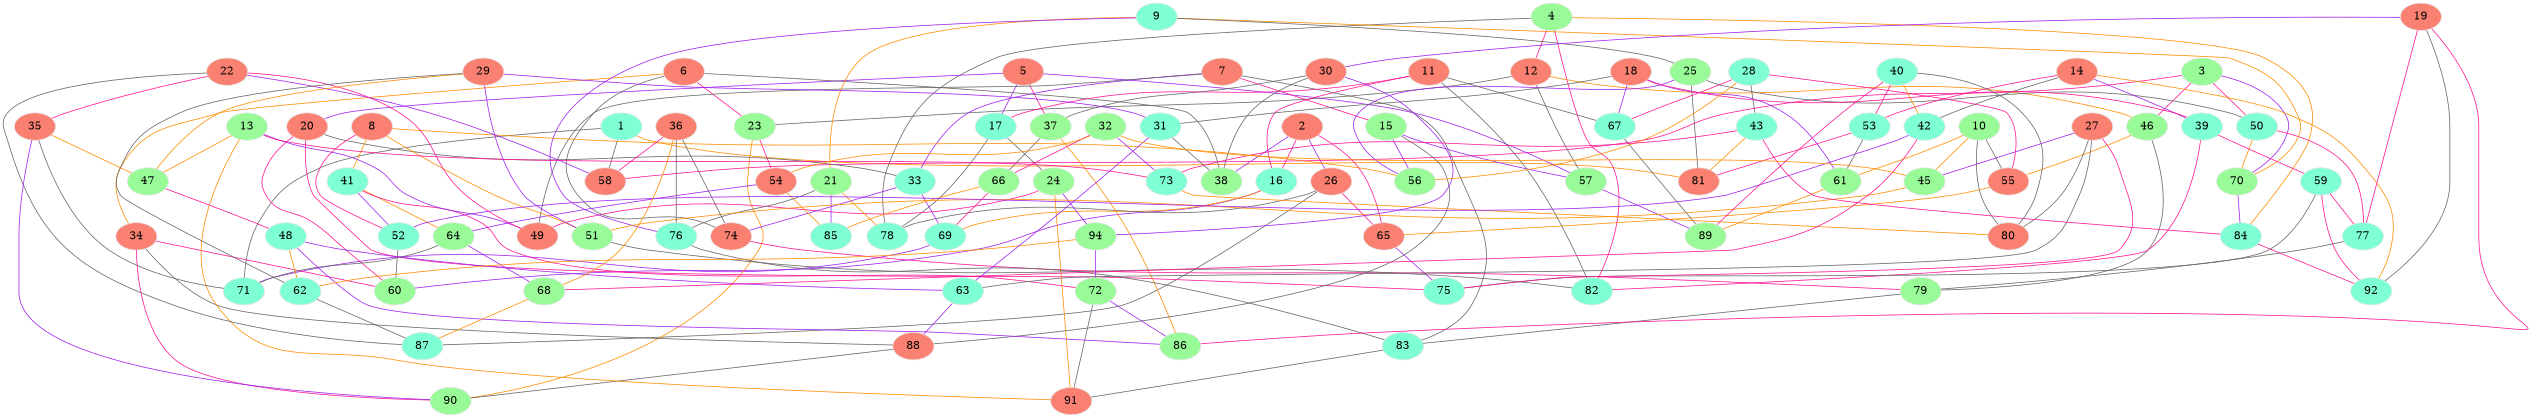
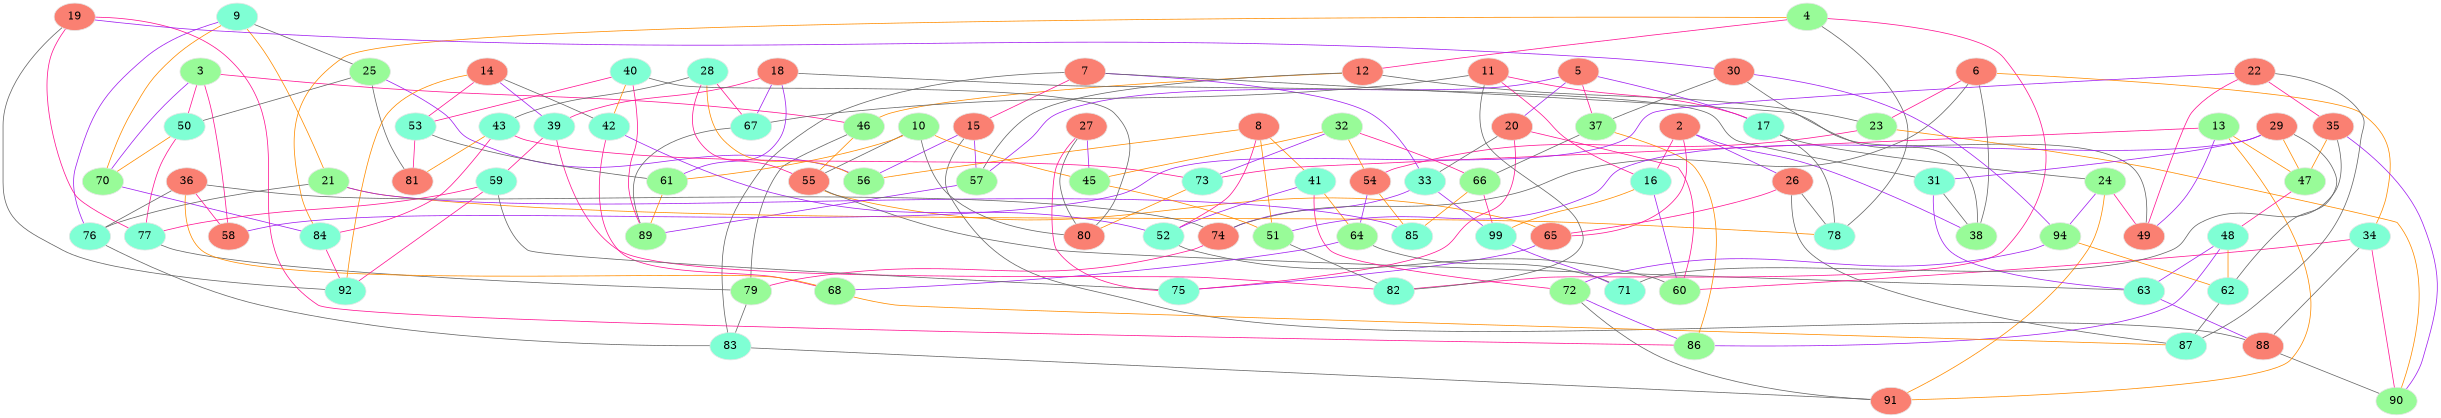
node "1": removed
node "15": fillcolor palegreen -> salmon
node "34": fillcolor salmon -> aquamarine
node "69": label "69" -> "99"
edge "27" -- "63": now "55" -- "63"
